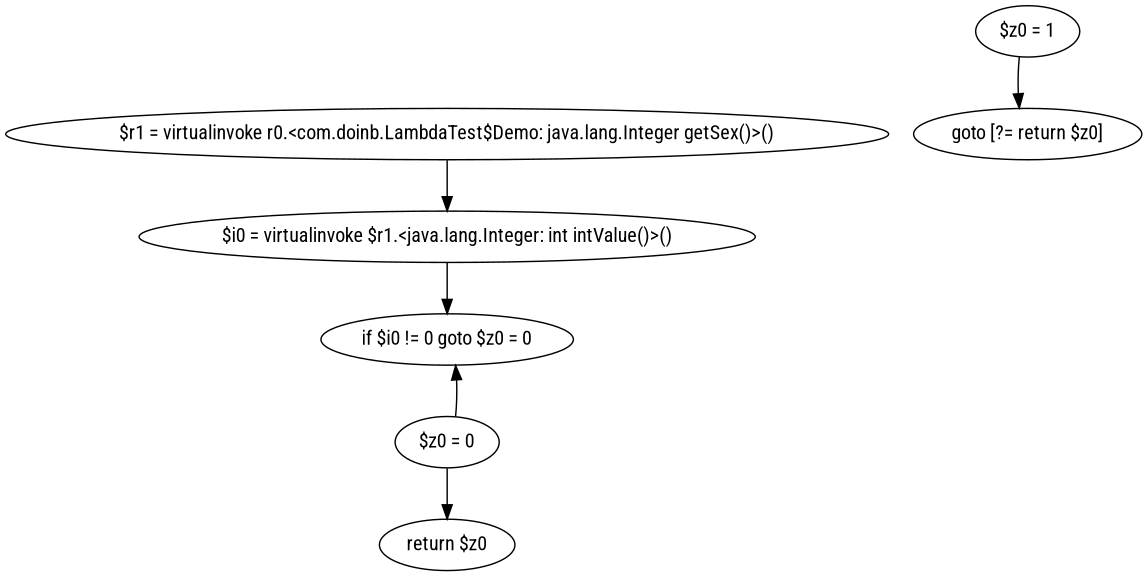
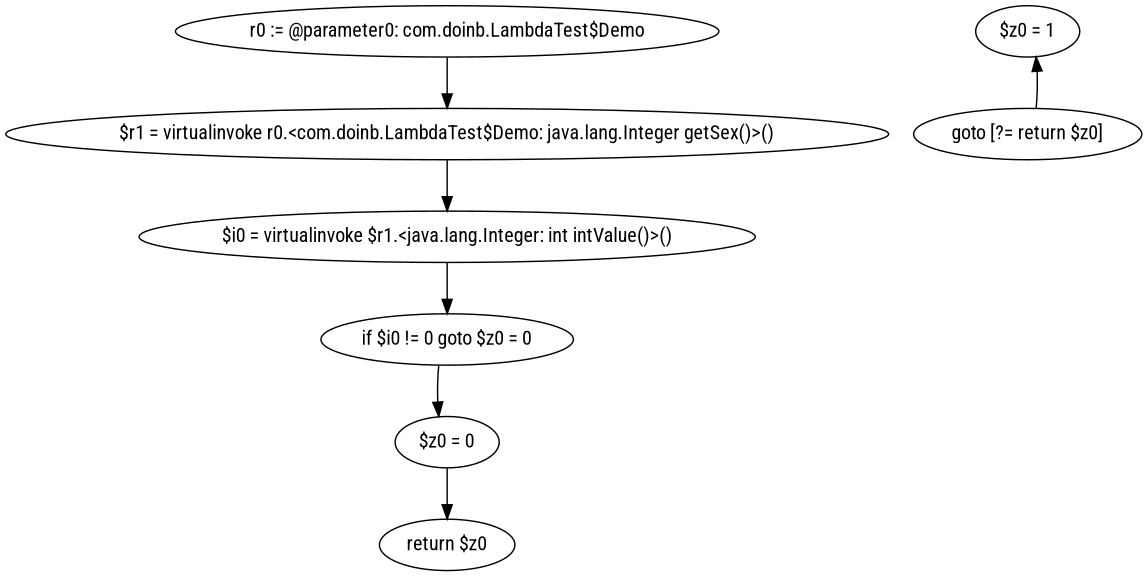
node "r0 := @parameter0: com.doinb.LambdaTest$Demo": added
edge "$z0 = 1" -> "goto [?= return $z0]": reversed
edge "$z0 = 0" -> "if $i0 != 0 goto $z0 = 0": reversed
